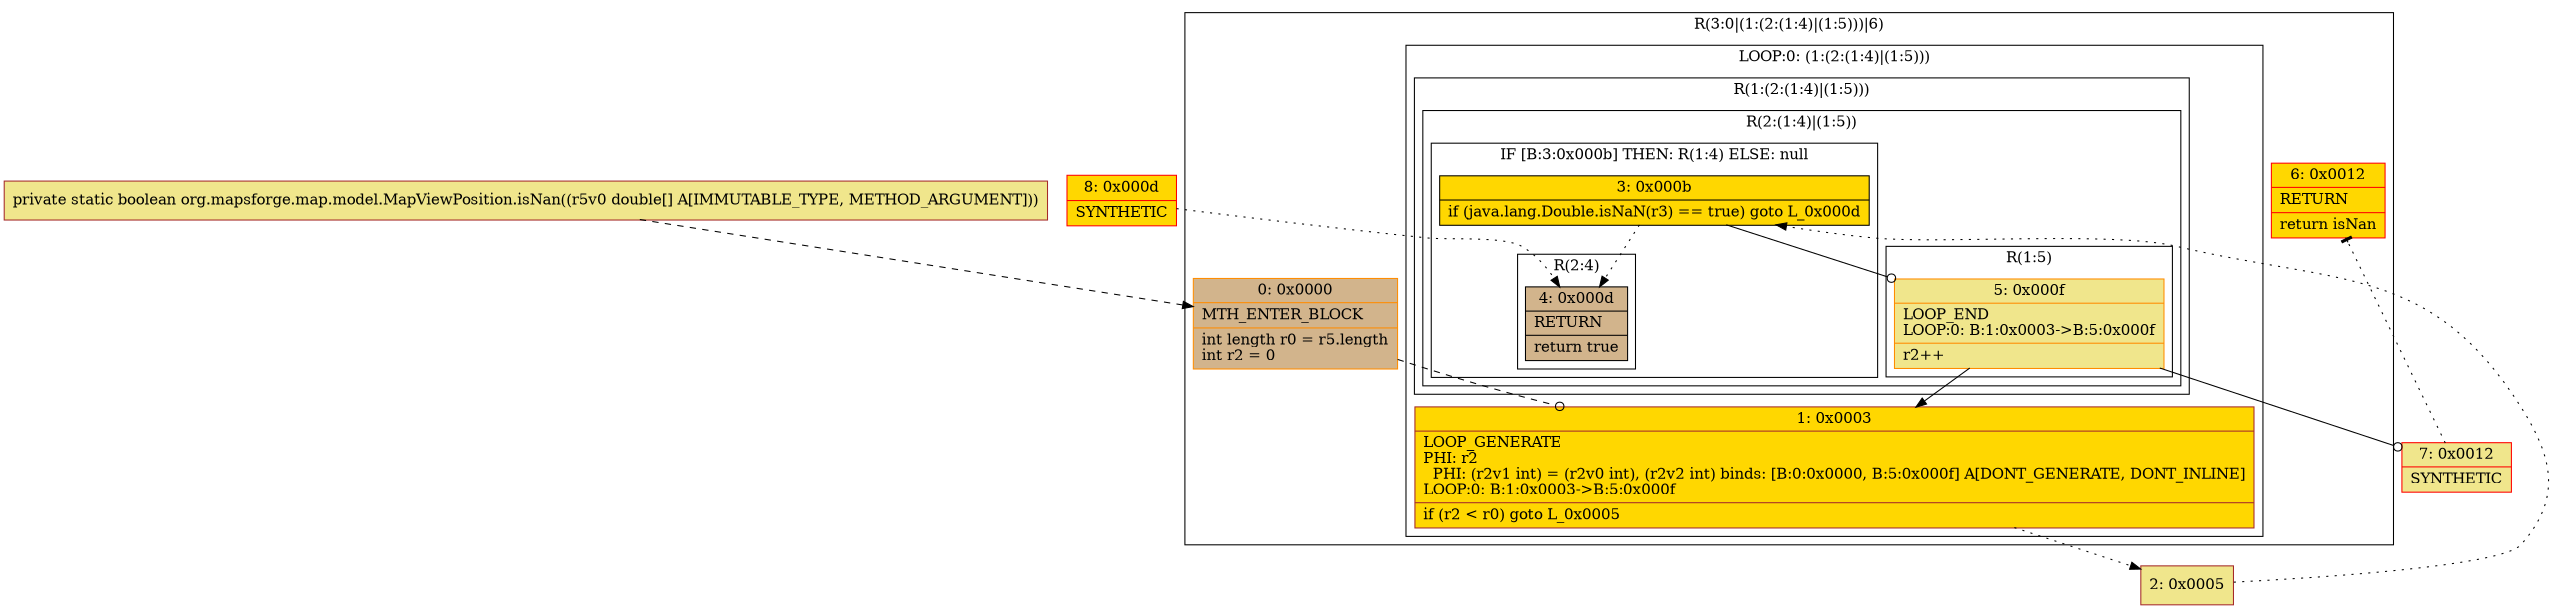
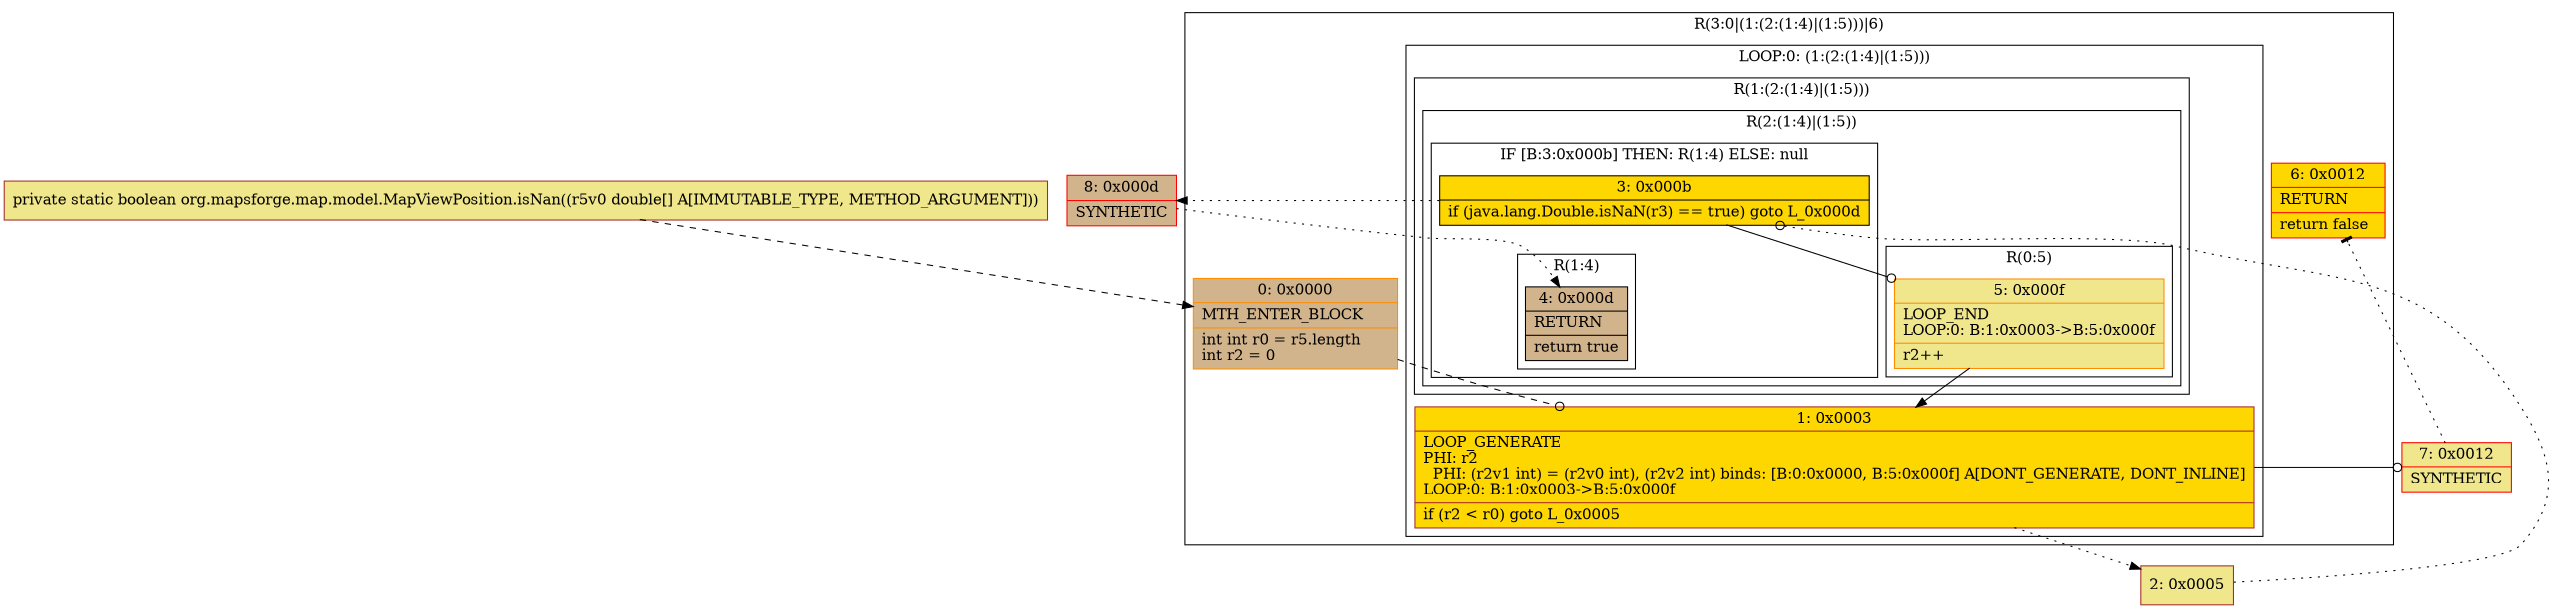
node "8: 0x000d": fillcolor gold -> tan
node "6: 0x0012": text "return isNan" -> "return false"
edge "3: 0x000b" -> "4: 0x000d": now "3: 0x000b" -> "8: 0x000d"
cluster "R(1:5)": label "R(1:5)" -> "R(0:5)"
cluster "R(2:4)": label "R(2:4)" -> "R(1:4)"
edge "2: 0x0005" -> "3: 0x000b": arrowhead normal -> odot
node "0: 0x0000": text "int length r0 = r5.length" -> "int int r0 = r5.length"
edge "5: 0x000f" -> "7: 0x0012": now "1: 0x0003" -> "7: 0x0012"
